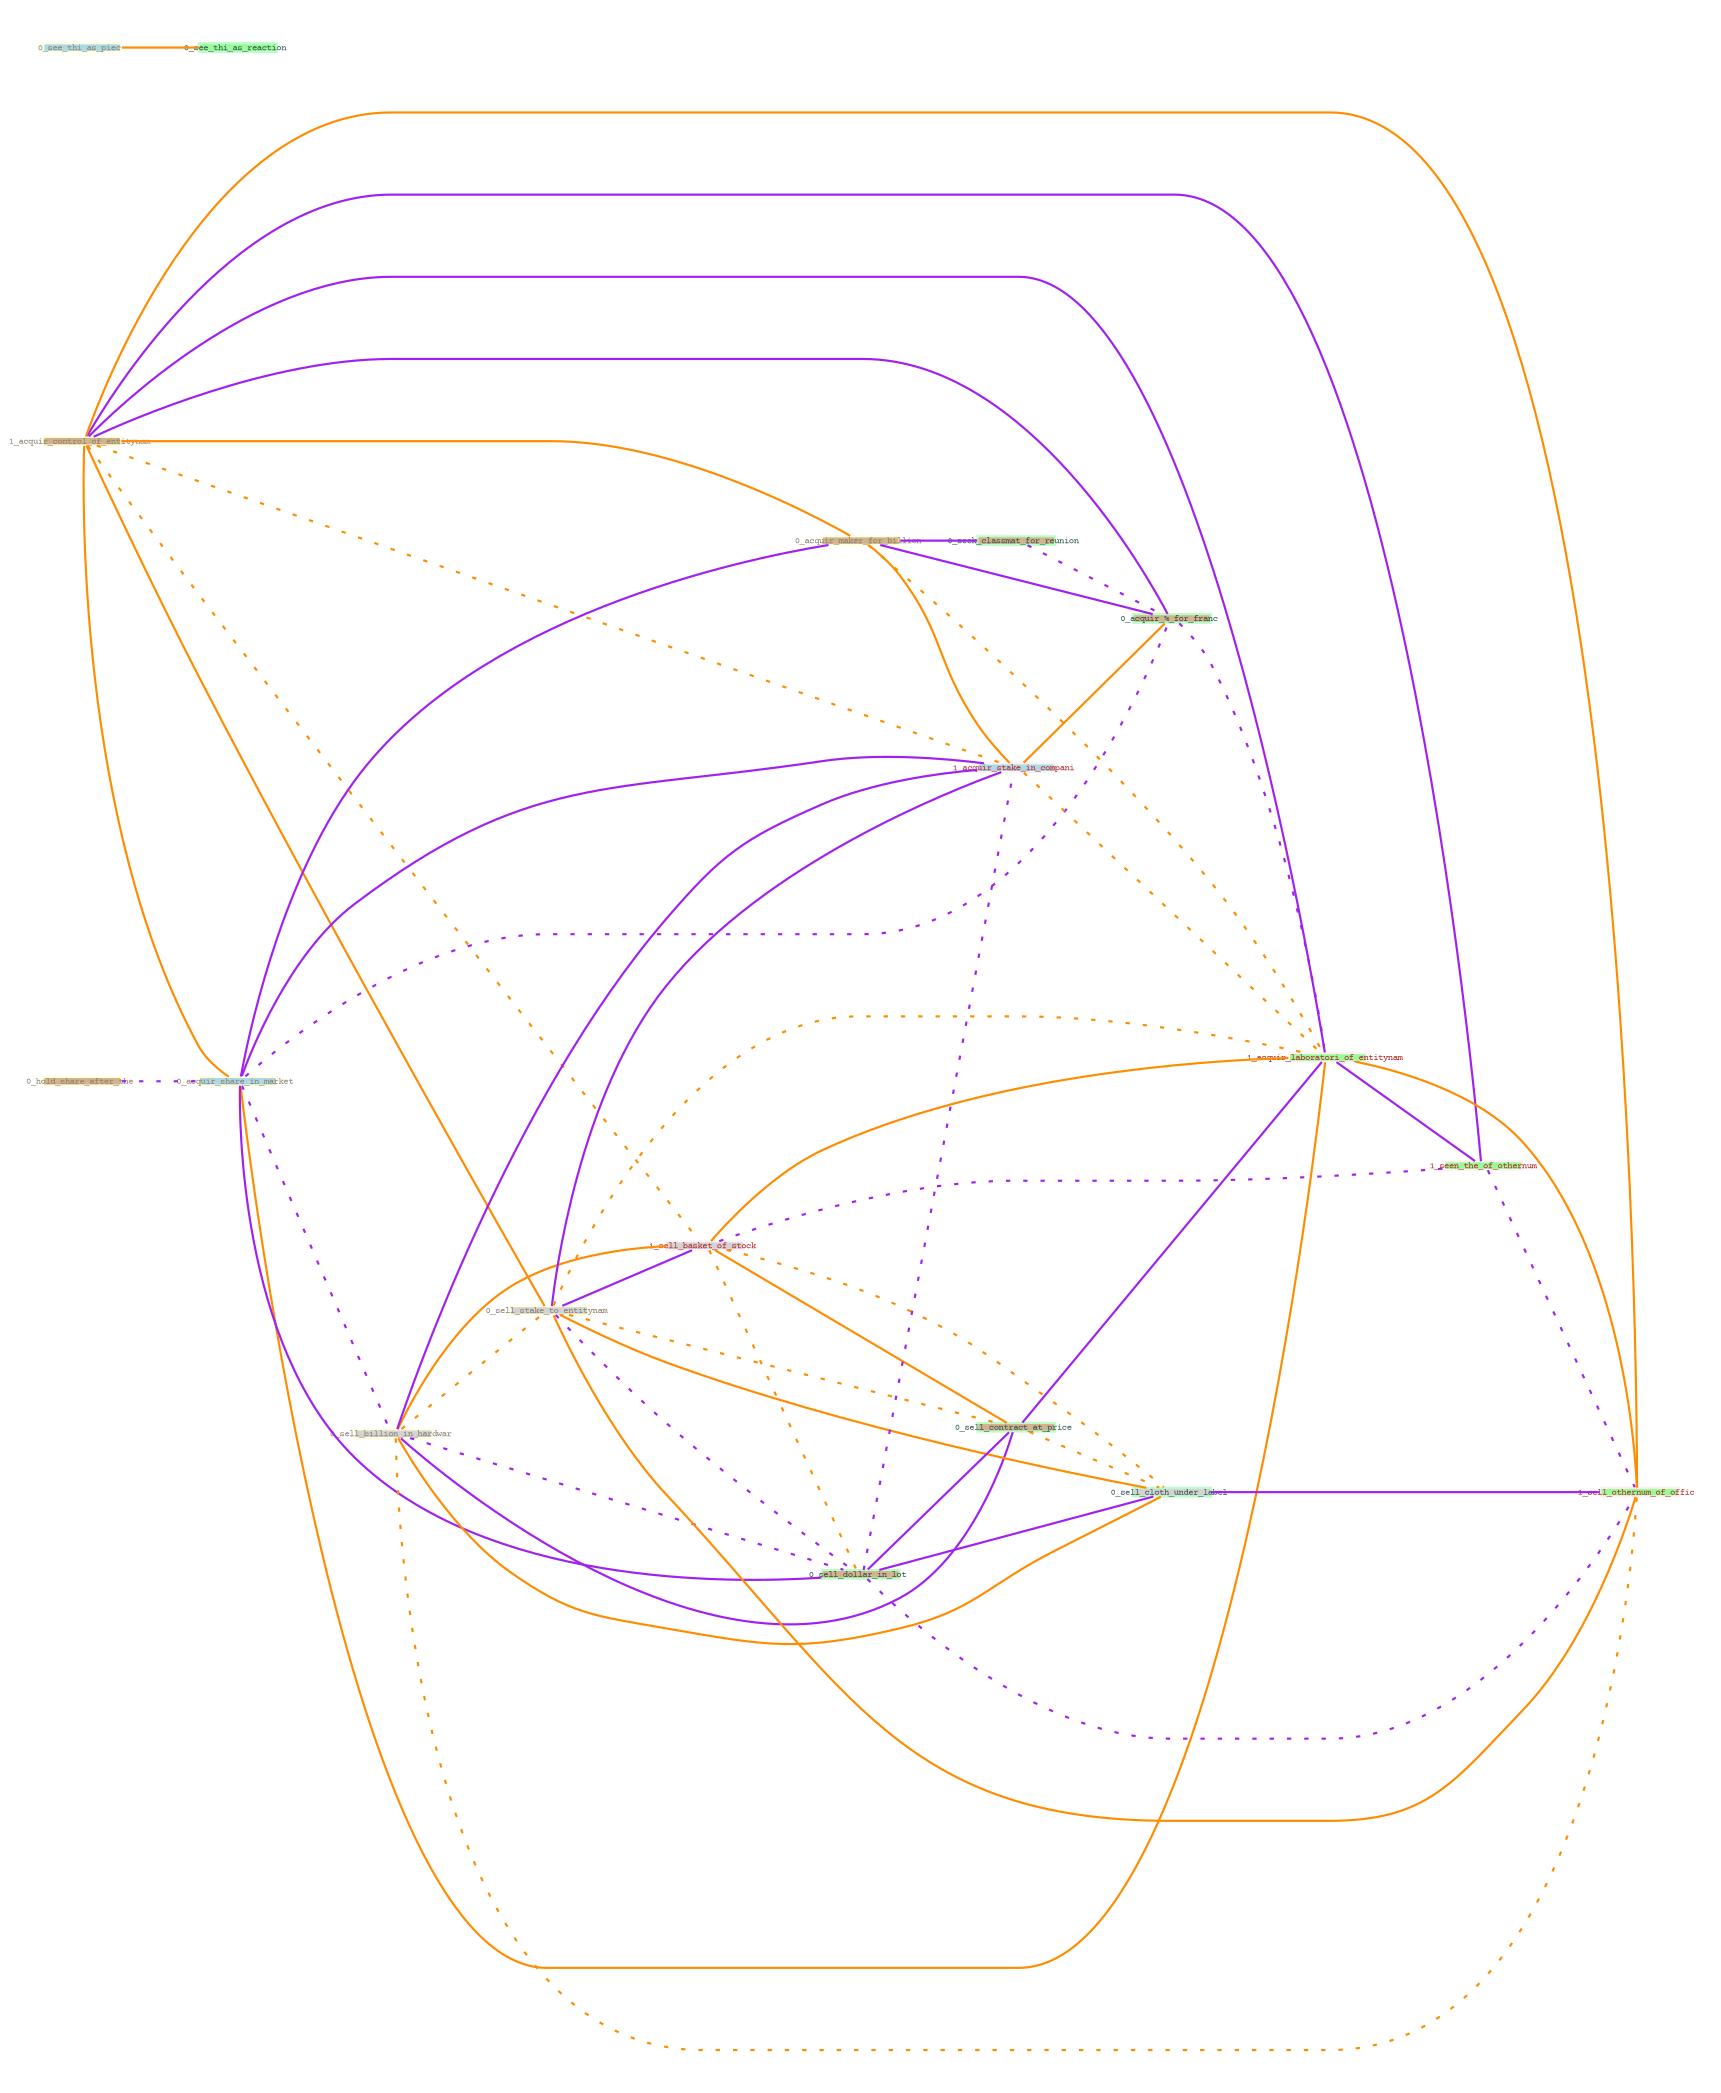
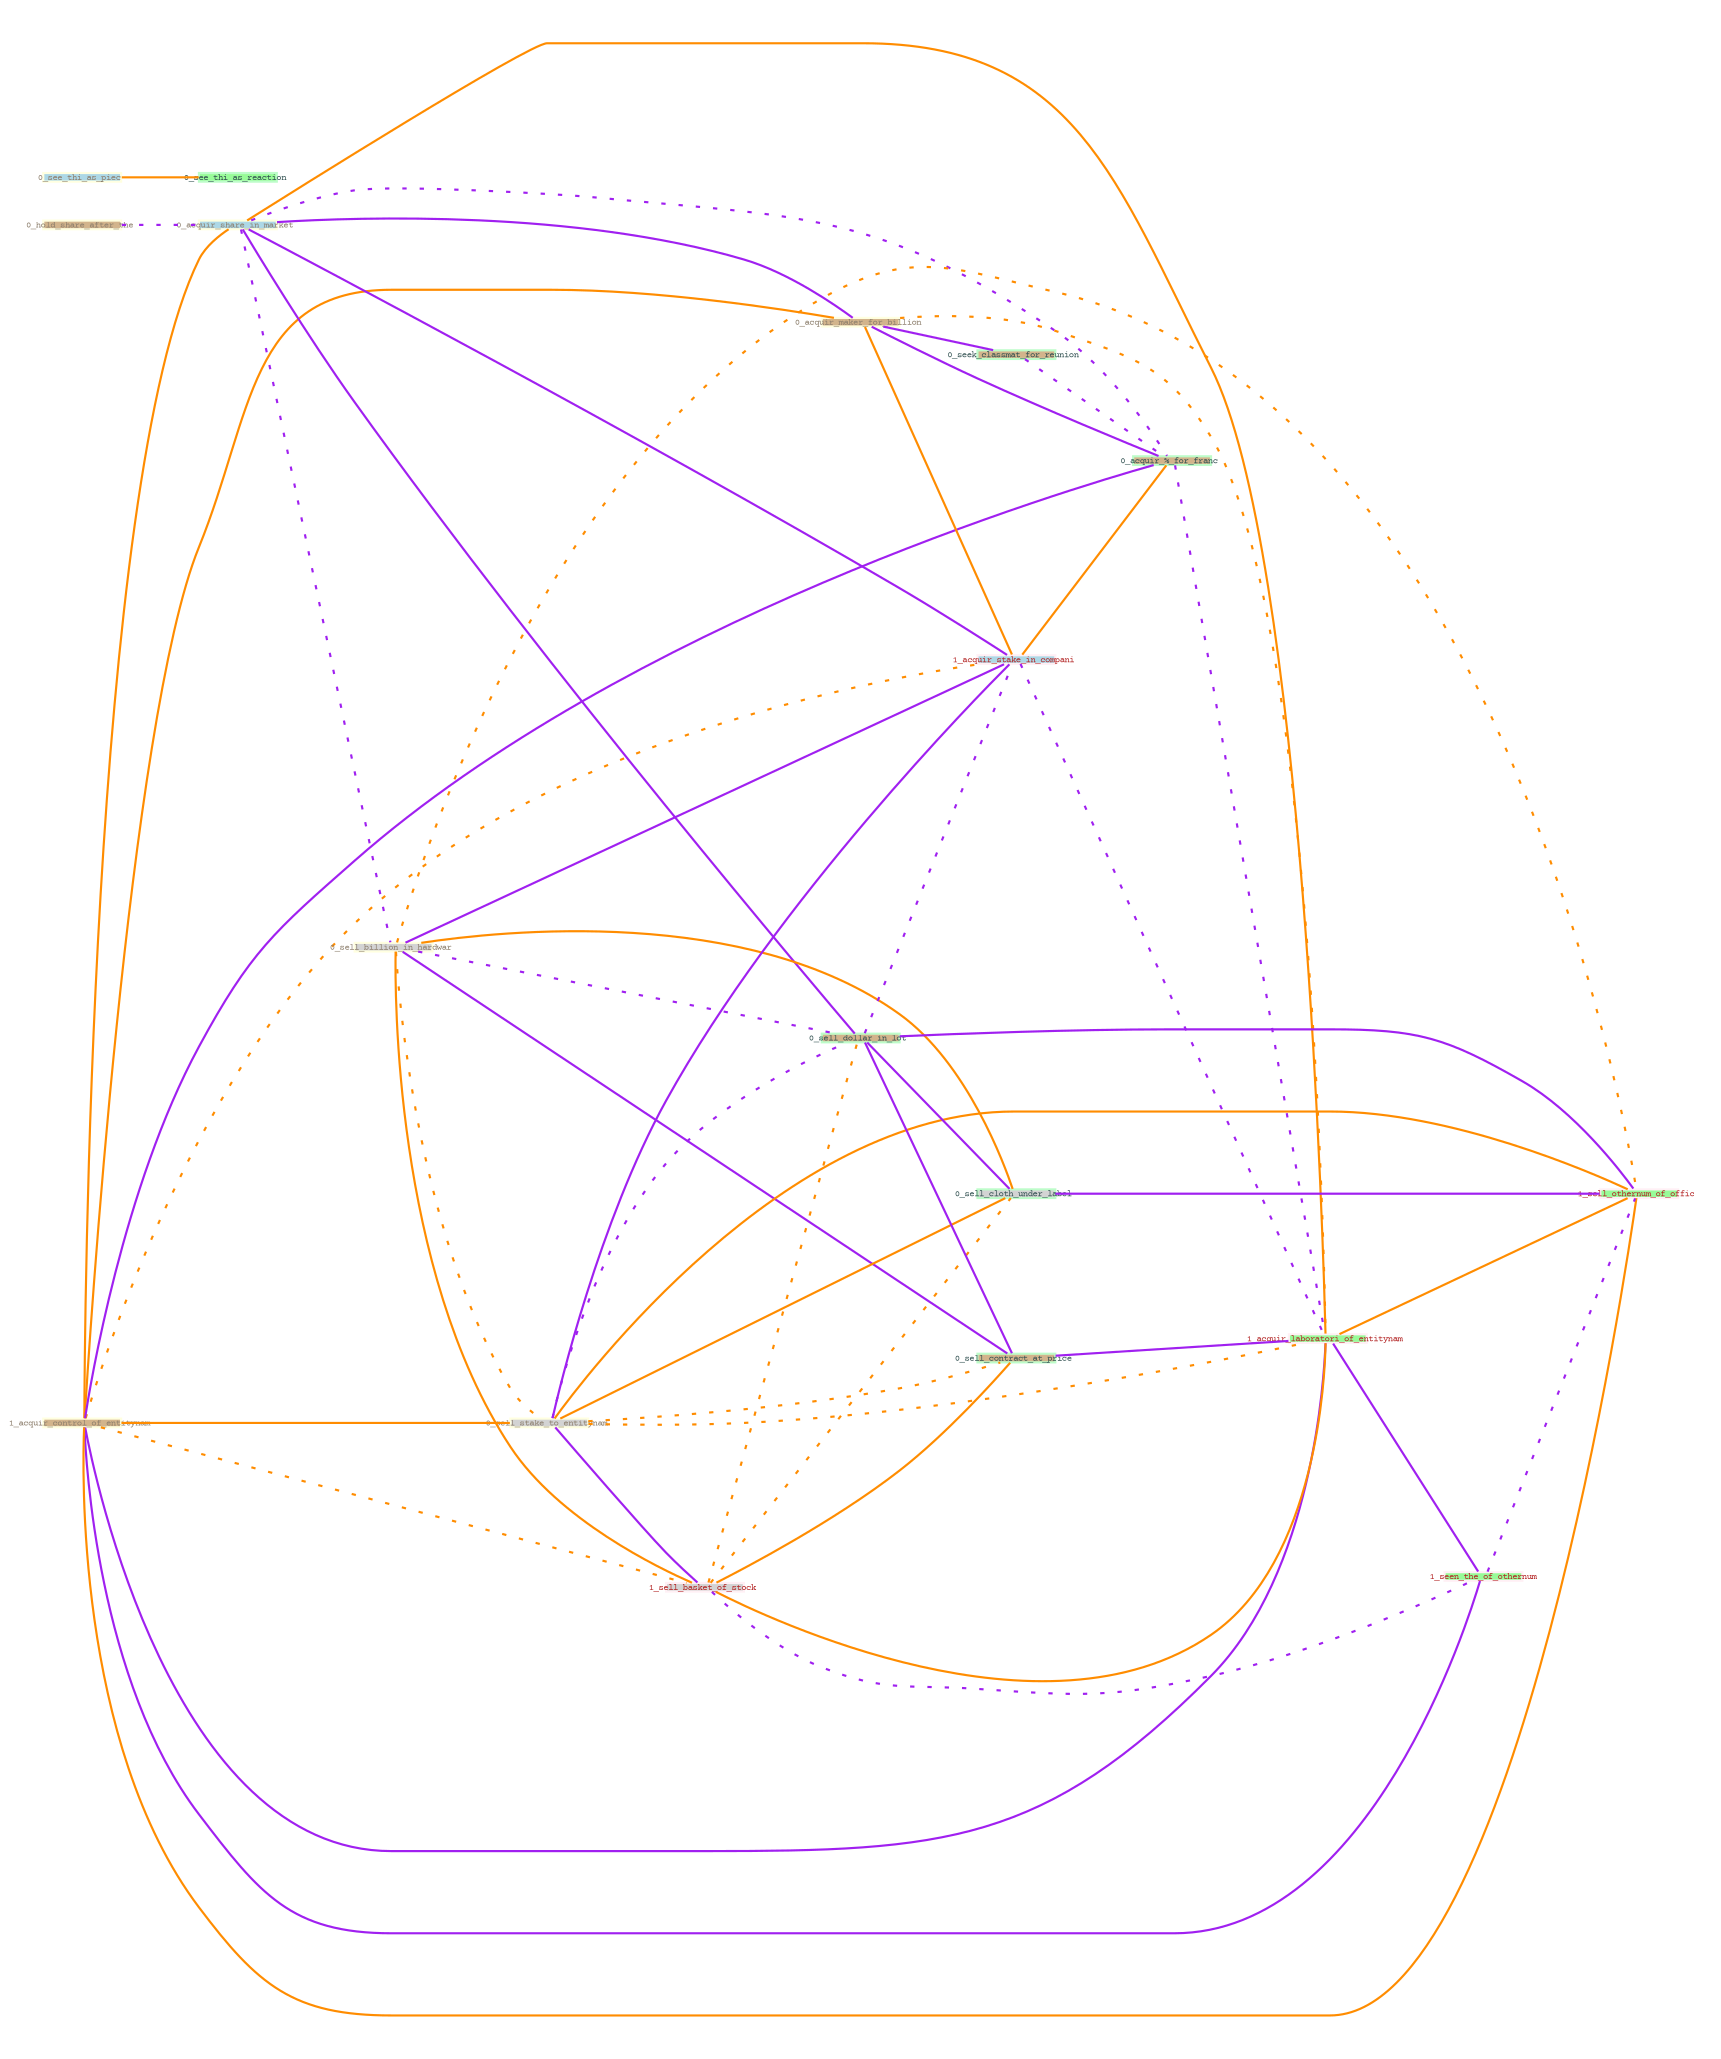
edge "1_acquir_stake_in_compani" -- "1_acquir_laboratori_of_entitynam": color darkorange -> purple
edge "0_sell_contract_at_price" -- "0_sell_cloth_under_label": removed
edge "1_sell_othernum_of_offic" -- "0_sell_dollar_in_lot": style dotted -> solid
